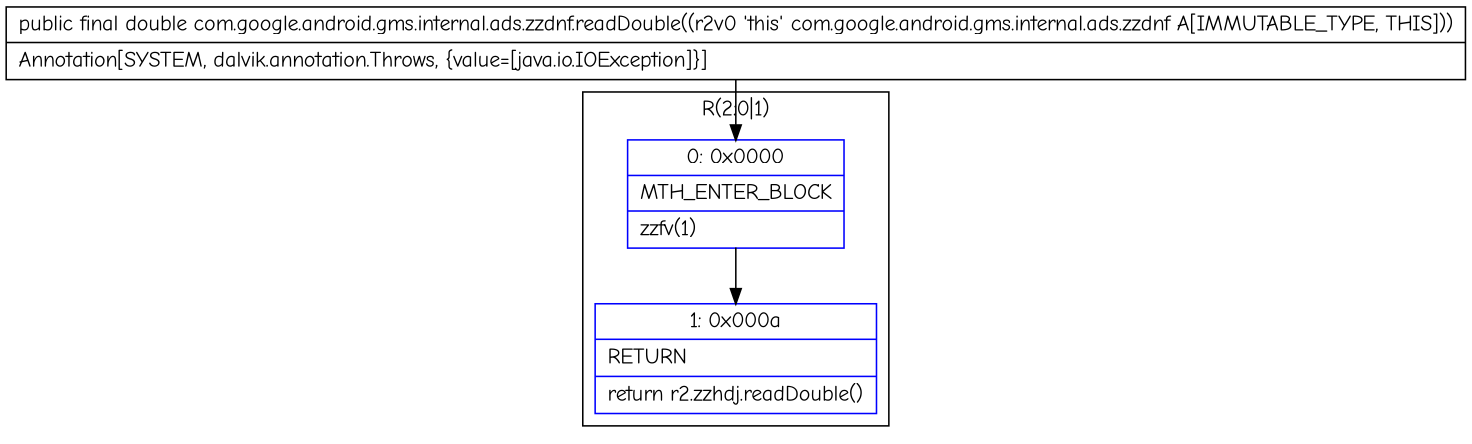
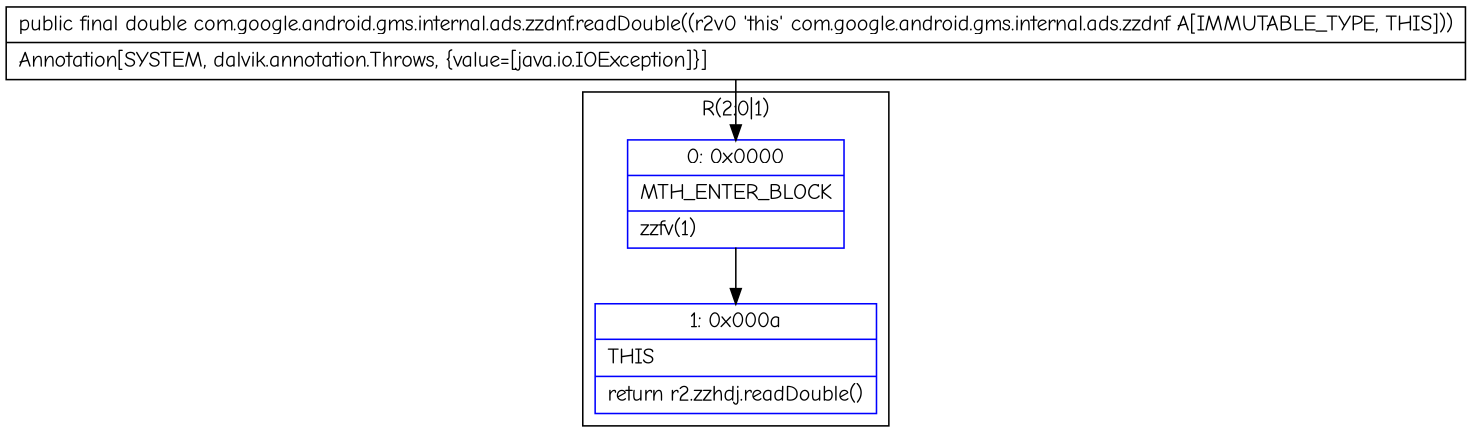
node "1: 0x000a": text "RETURN" -> "THIS"
